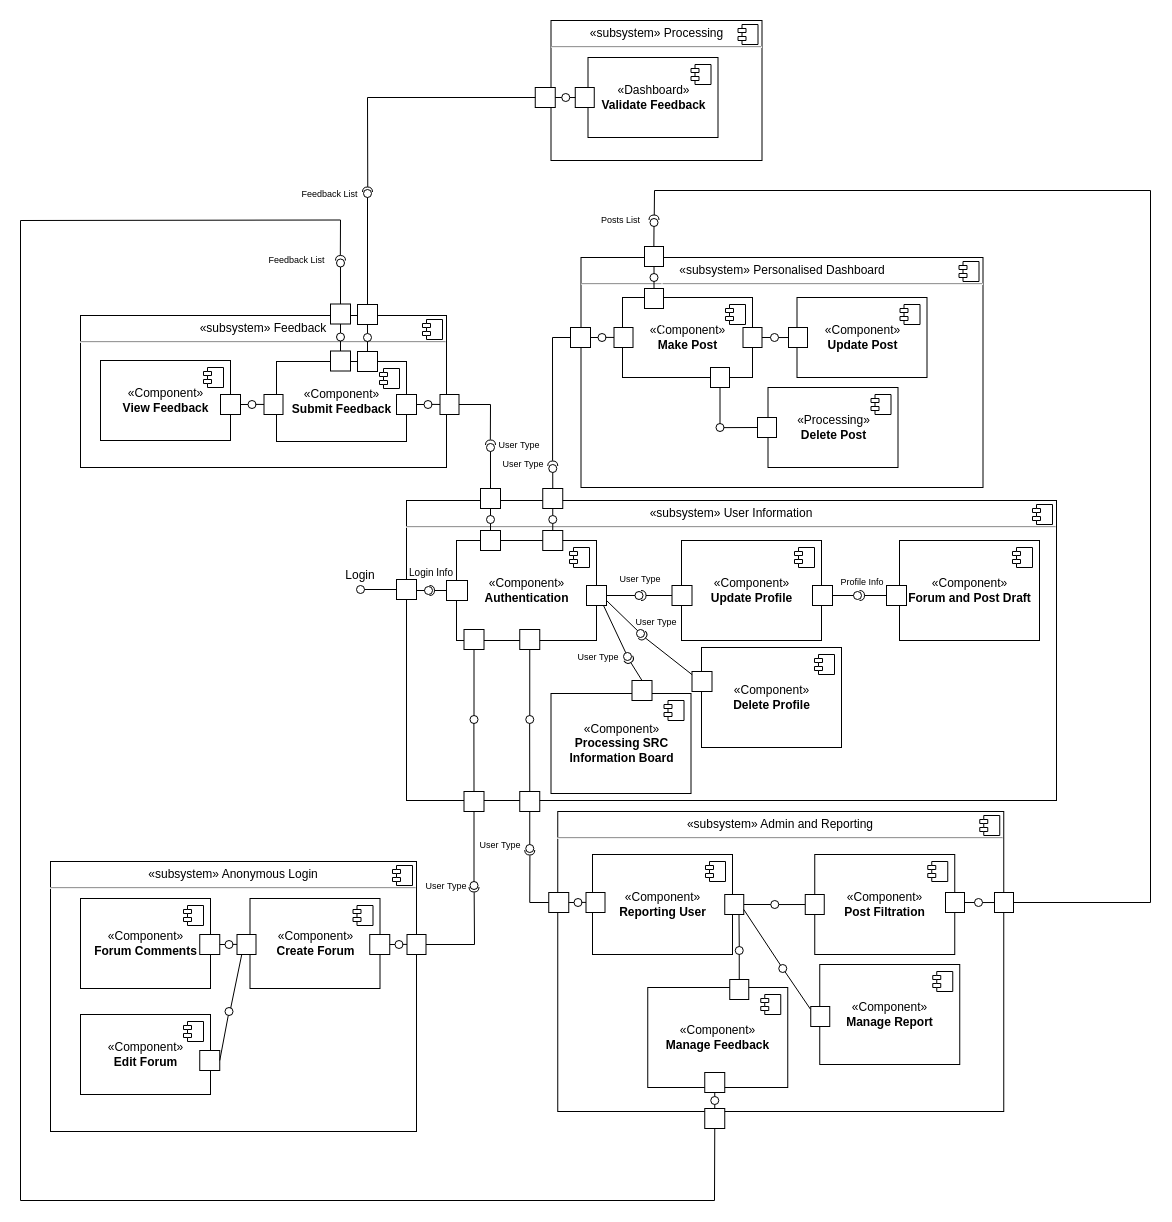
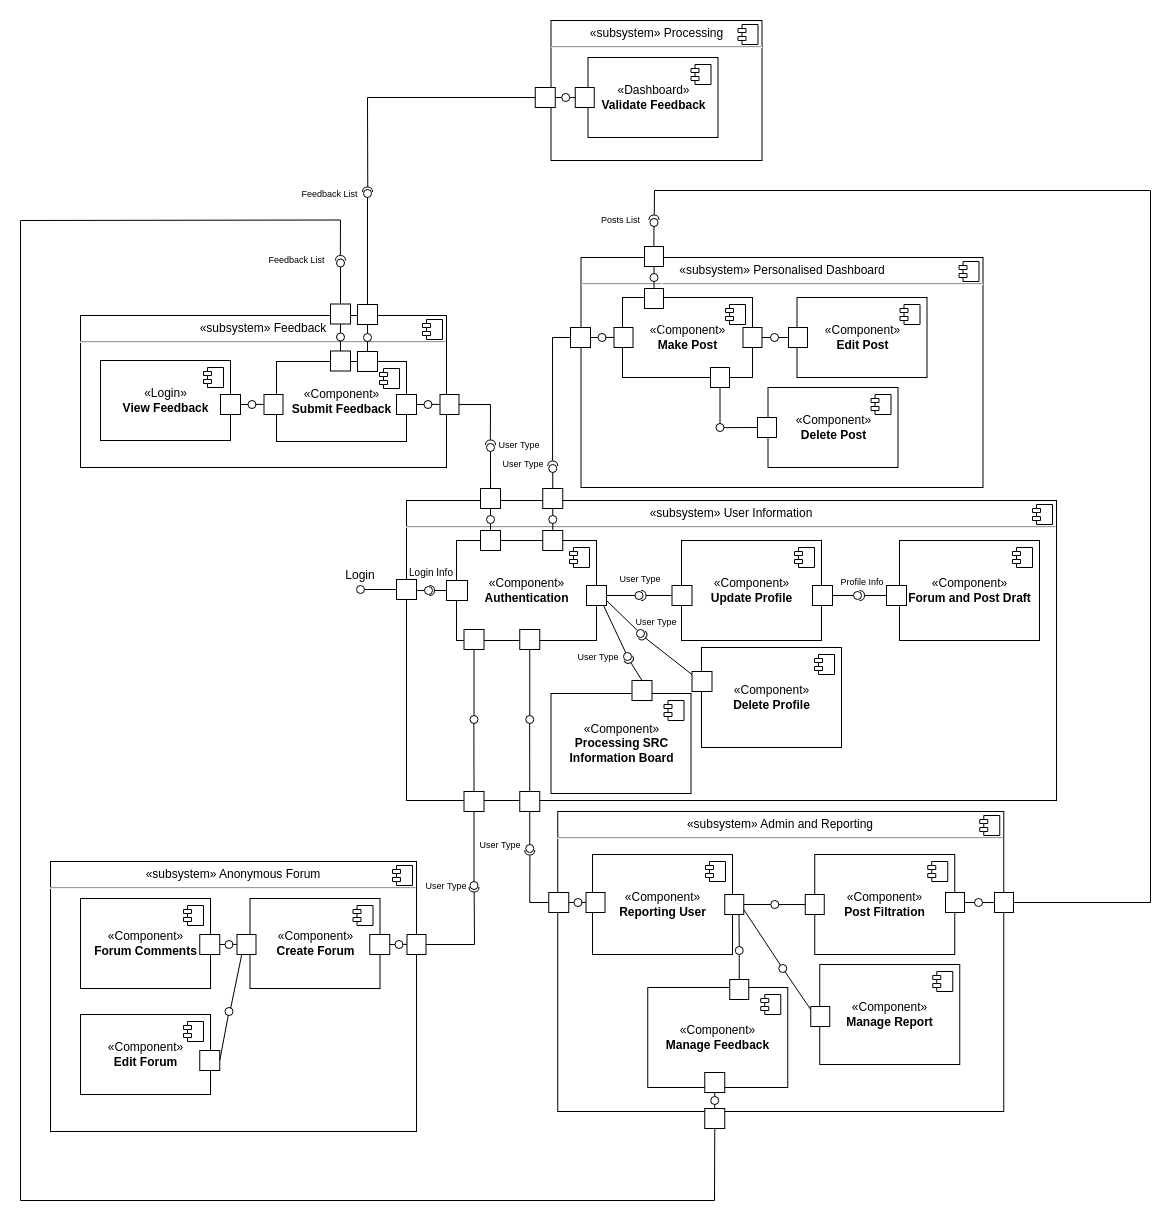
node "«Component» Update Post": label "«Component» Update Post" -> "«Component» Edit Post"
node "«Component» View Feedback": label "«Component» View Feedback" -> "«Login» View Feedback"
node "«Processing» Delete Post": label "«Processing» Delete Post" -> "«Component» Delete Post"
node "«subsystem» Anonymous Login": label "«subsystem» Anonymous Login" -> "«subsystem» Anonymous Forum"
